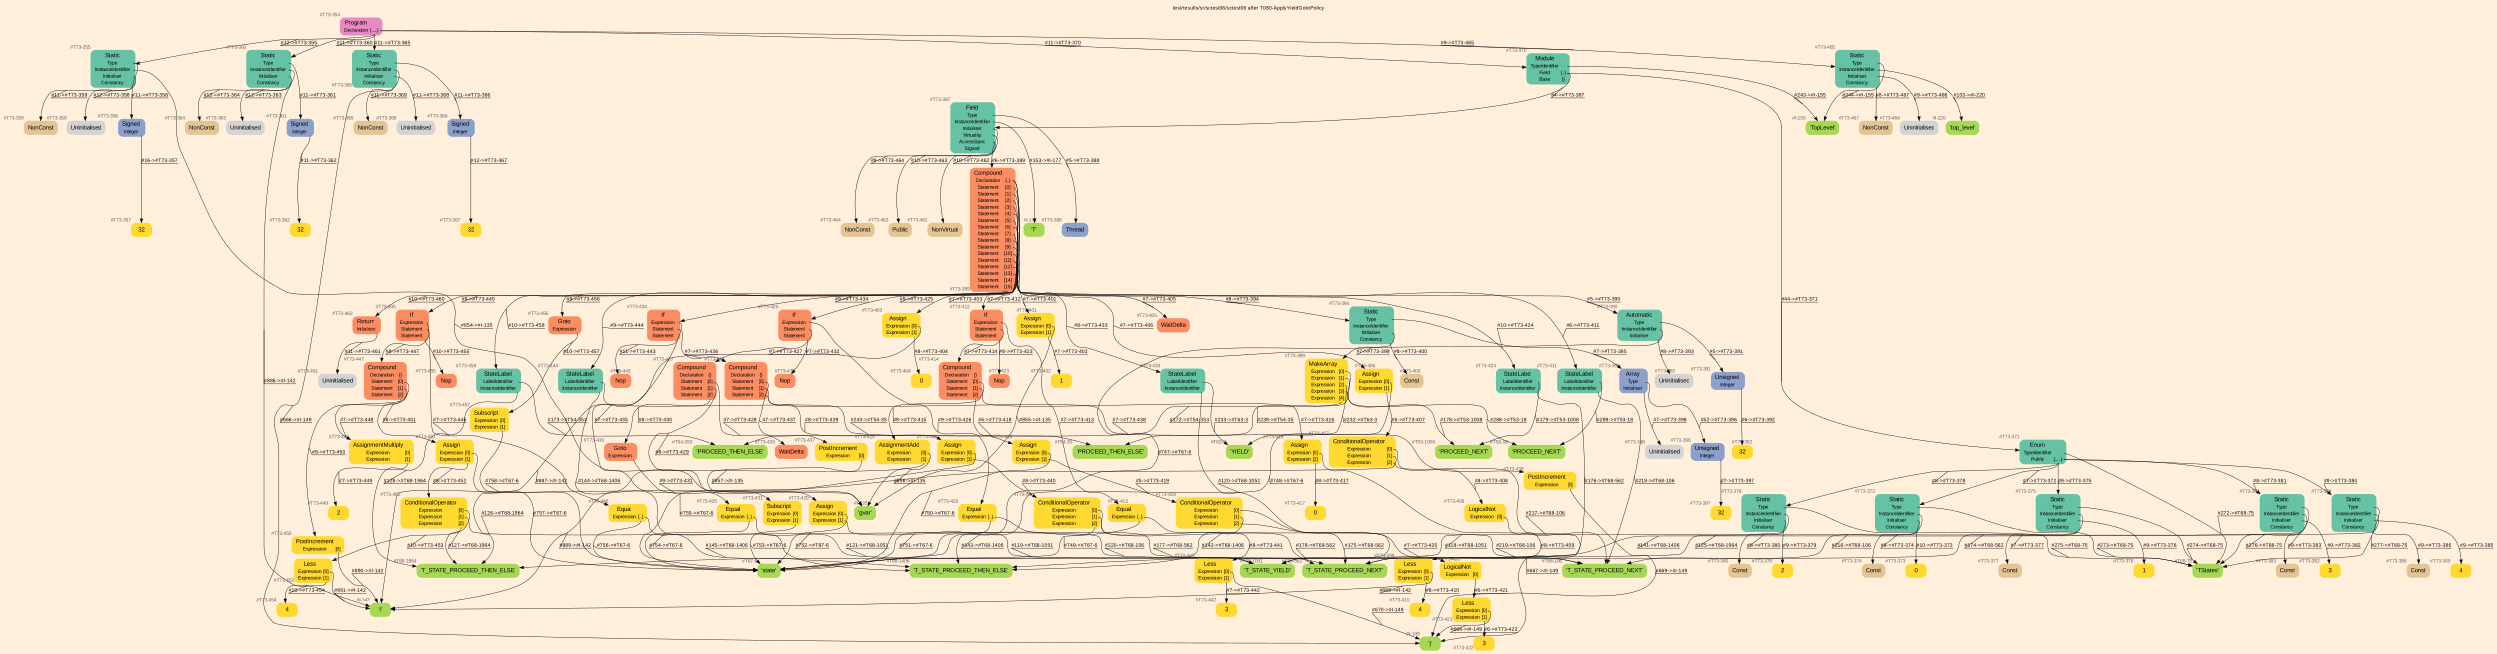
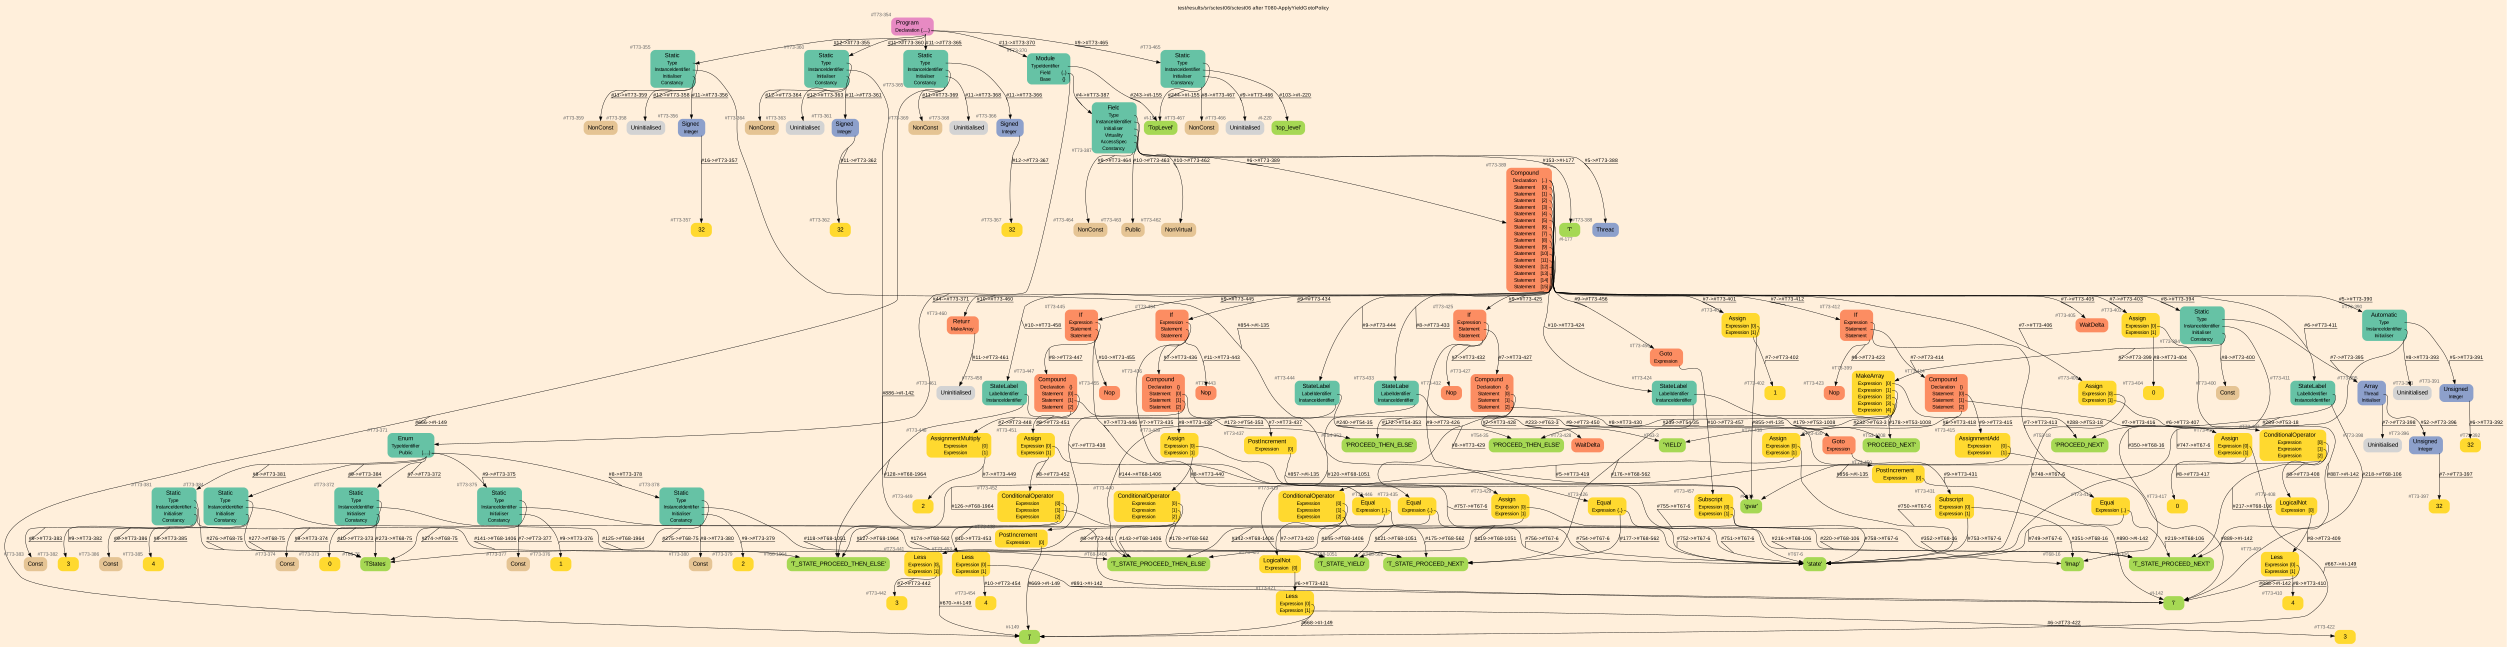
node "Field": text "Signed" -> "Constancy"
node "Return": text "Initialiser" -> "MakeArray"
node "Array": text "Type" -> "Thread"
edge "Enum" -> "'TStates'": removed, label "#272->#T68-75"
node "'lmap'": added
